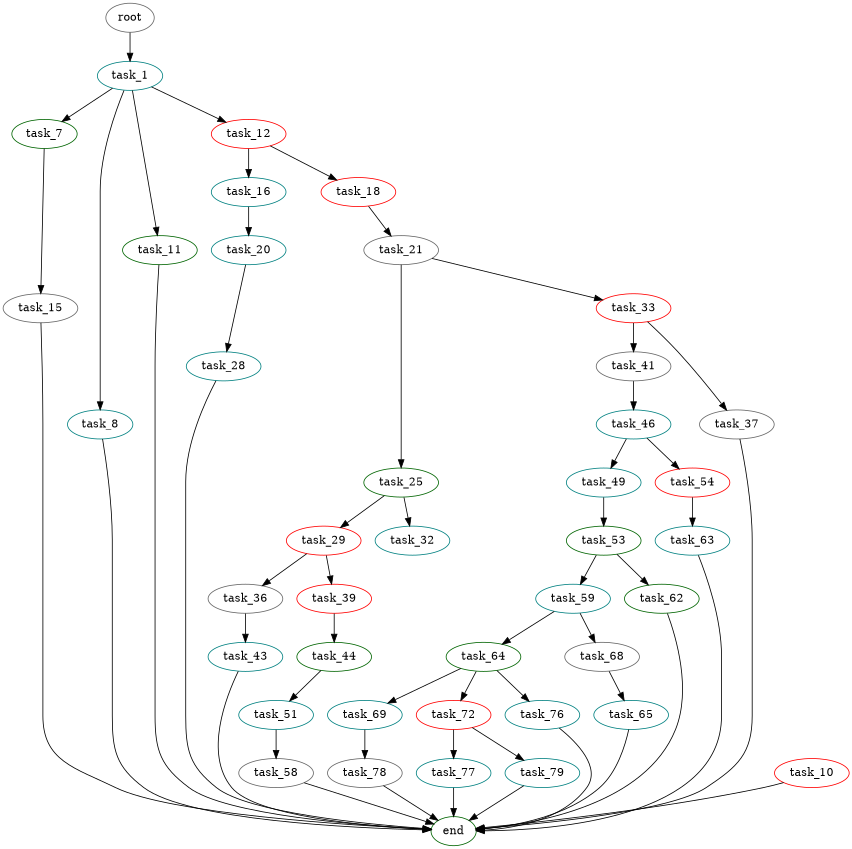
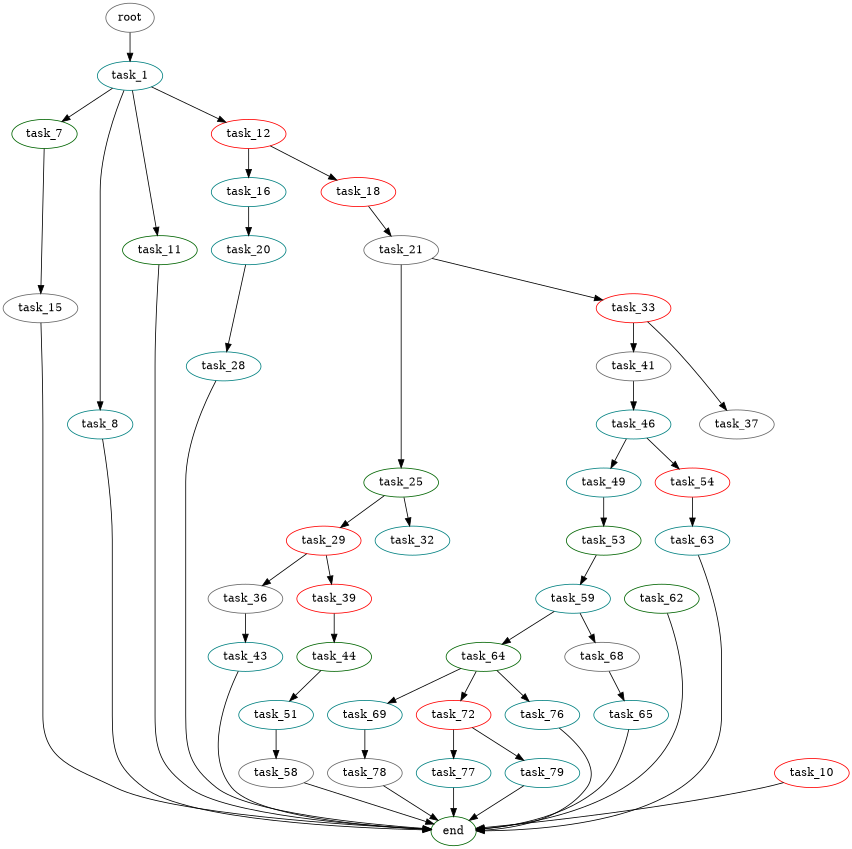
edge "task_53" -> "task_62": removed
edge "task_37" -> "end": removed
